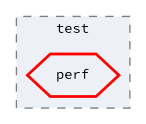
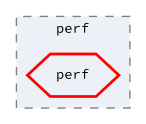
cluster "test": label "test" -> "perf"
